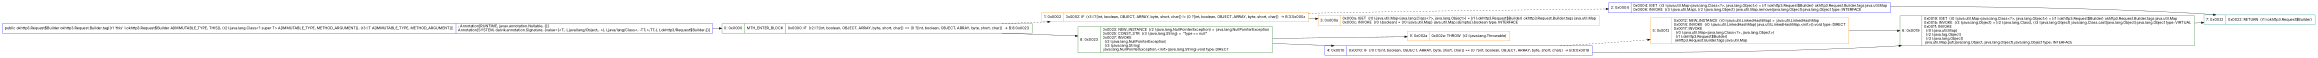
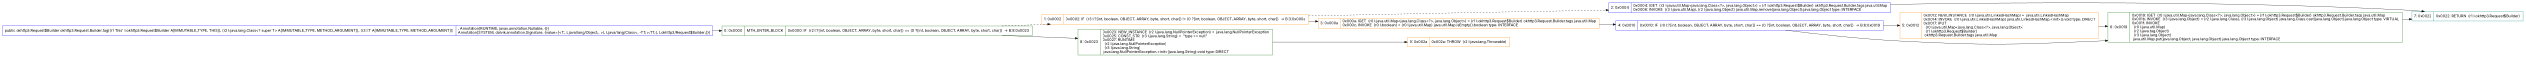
node "5: 0x0012": text "0x0017: INVOKE" -> "0x0017: IPUT"
node "8: 0x0023": text "0x0027: INVOKE" -> "0x0027: RUNTIME"
edge "4: 0x0010" -> "5: 0x0012": style dashed -> solid
edge "8: 0x0023" -> "4: 0x0010": now "3: 0x000a" -> "4: 0x0010"
